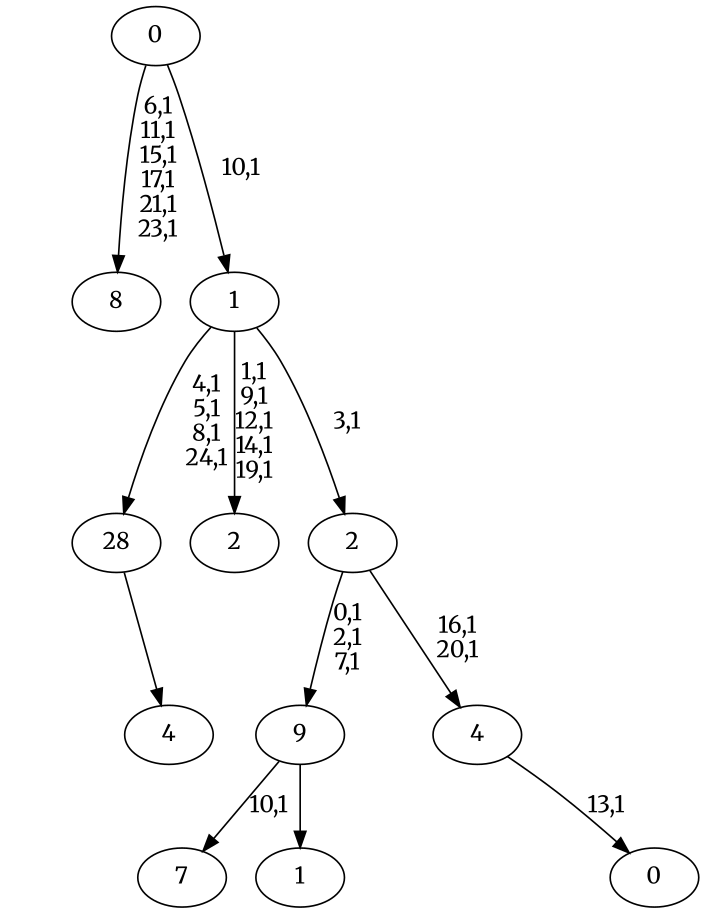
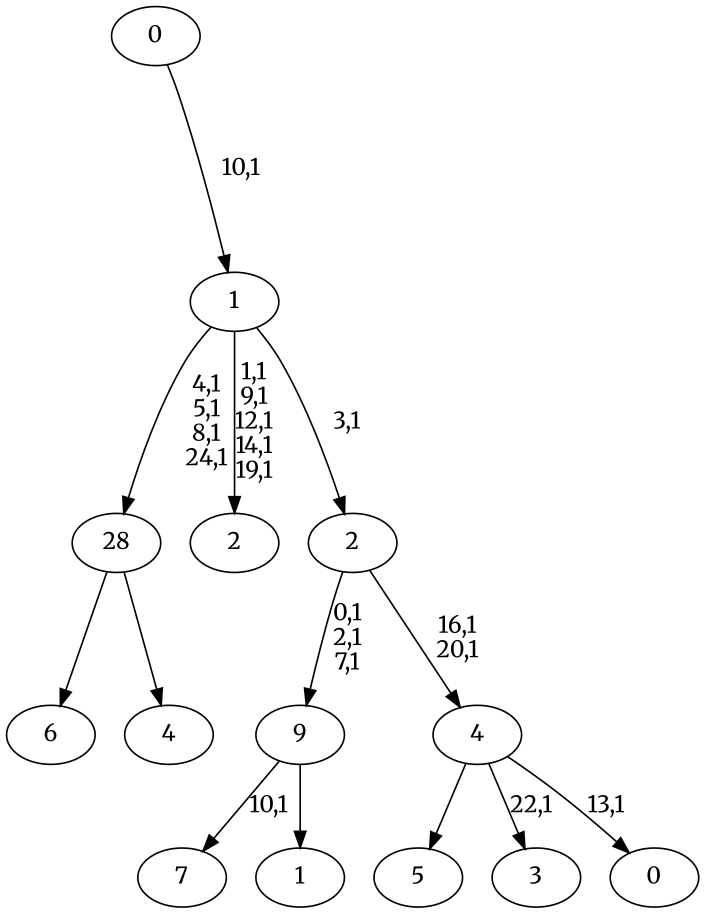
node "8": removed
node "6": added
node "5": added
node "3": added
